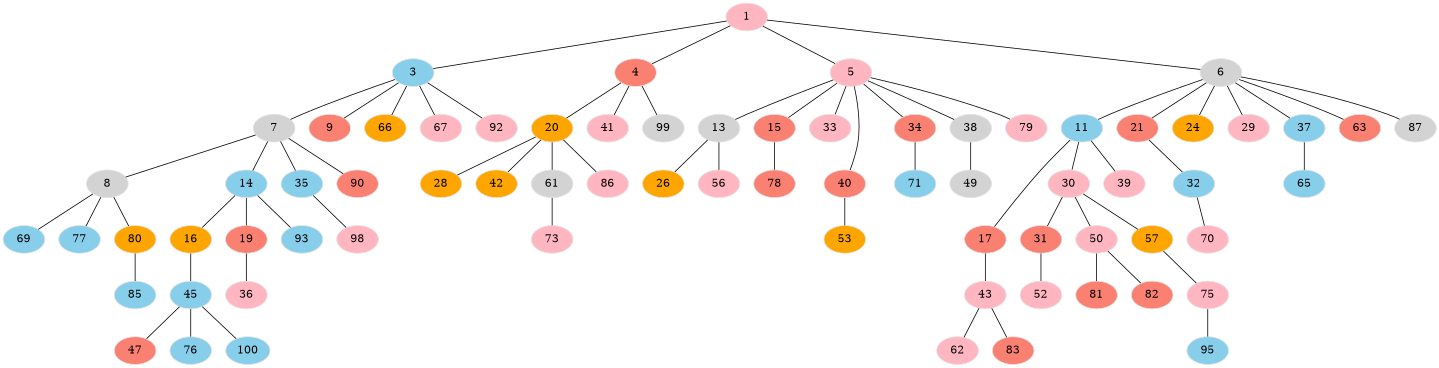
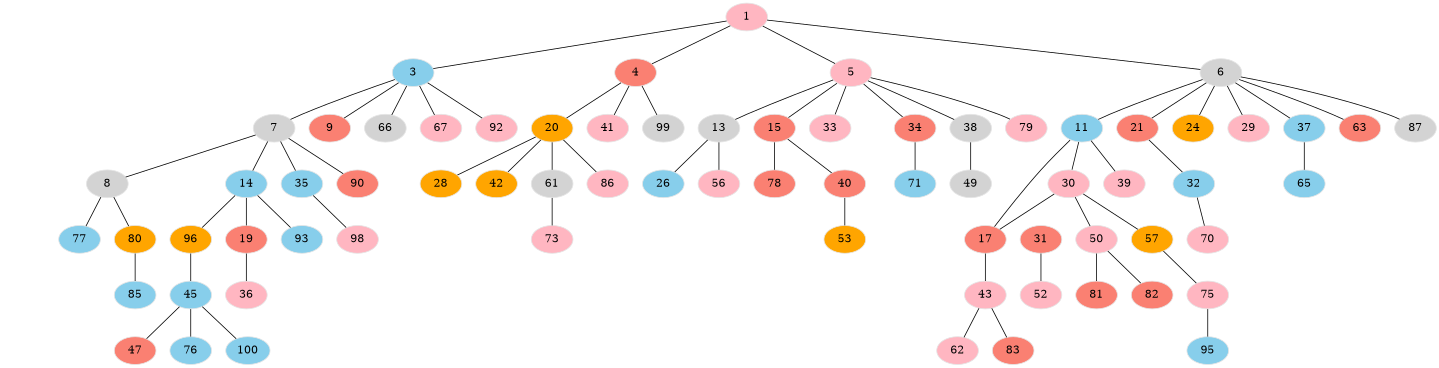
node "66": fillcolor orange -> lightgrey
edge "5" -- "40": now "15" -- "40"
node "26": fillcolor orange -> skyblue
edge "30" -- "31": now "30" -- "17"
node "69": removed
node "16": label "16" -> "96"
